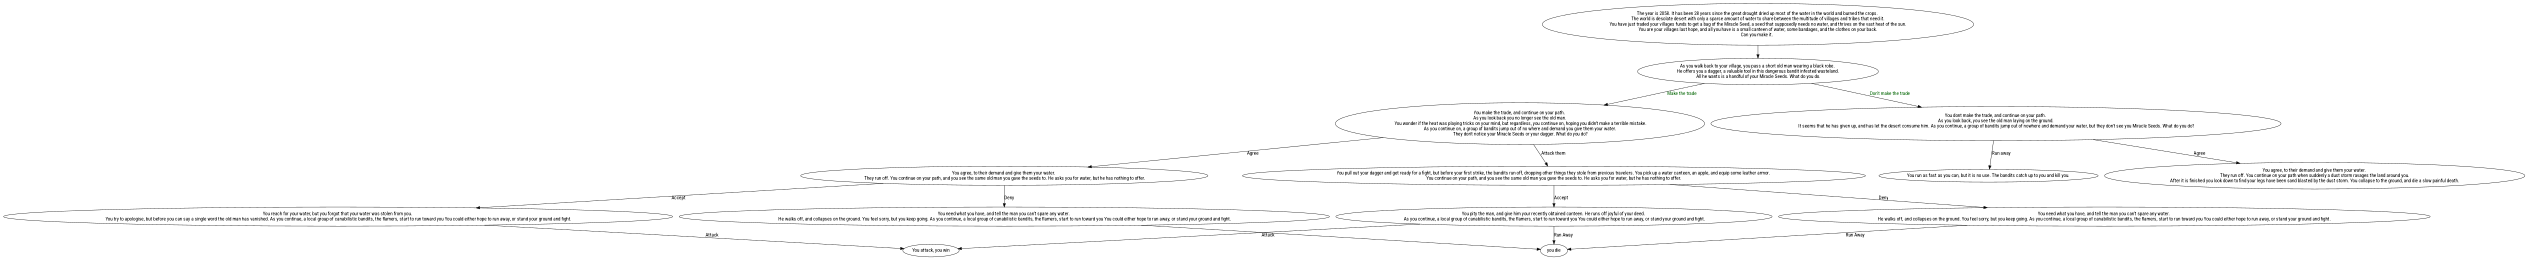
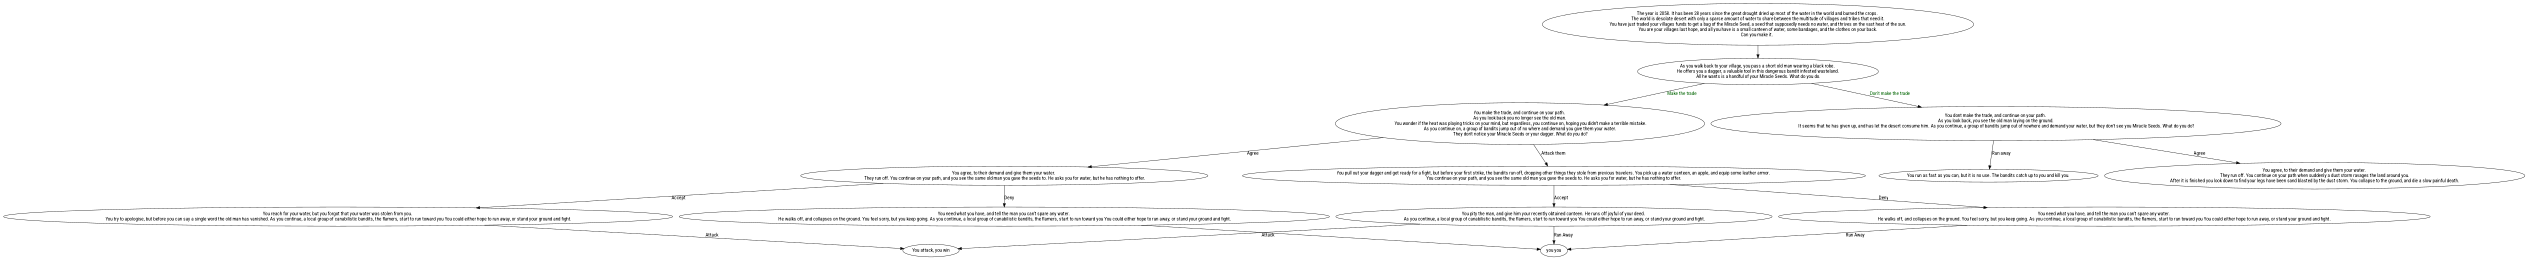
node "you die": label "you die" -> "you you"
